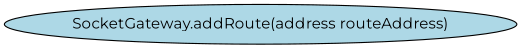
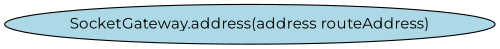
node "SocketGateway.addRoute(address routeAddress)": label "SocketGateway.addRoute(address routeAddress)" -> "SocketGateway.address(address routeAddress)"
